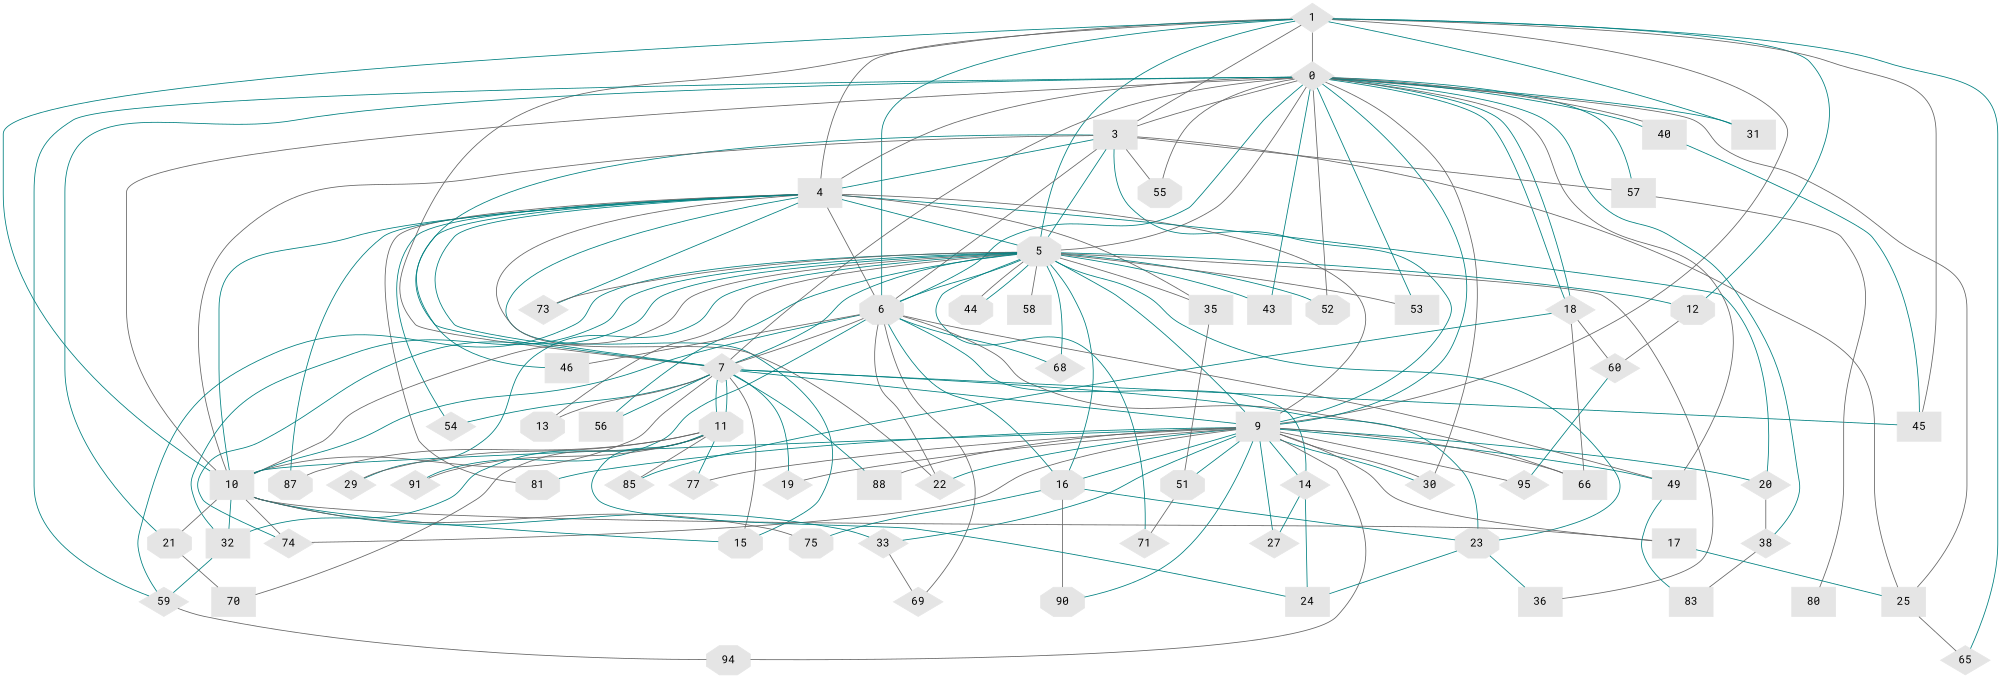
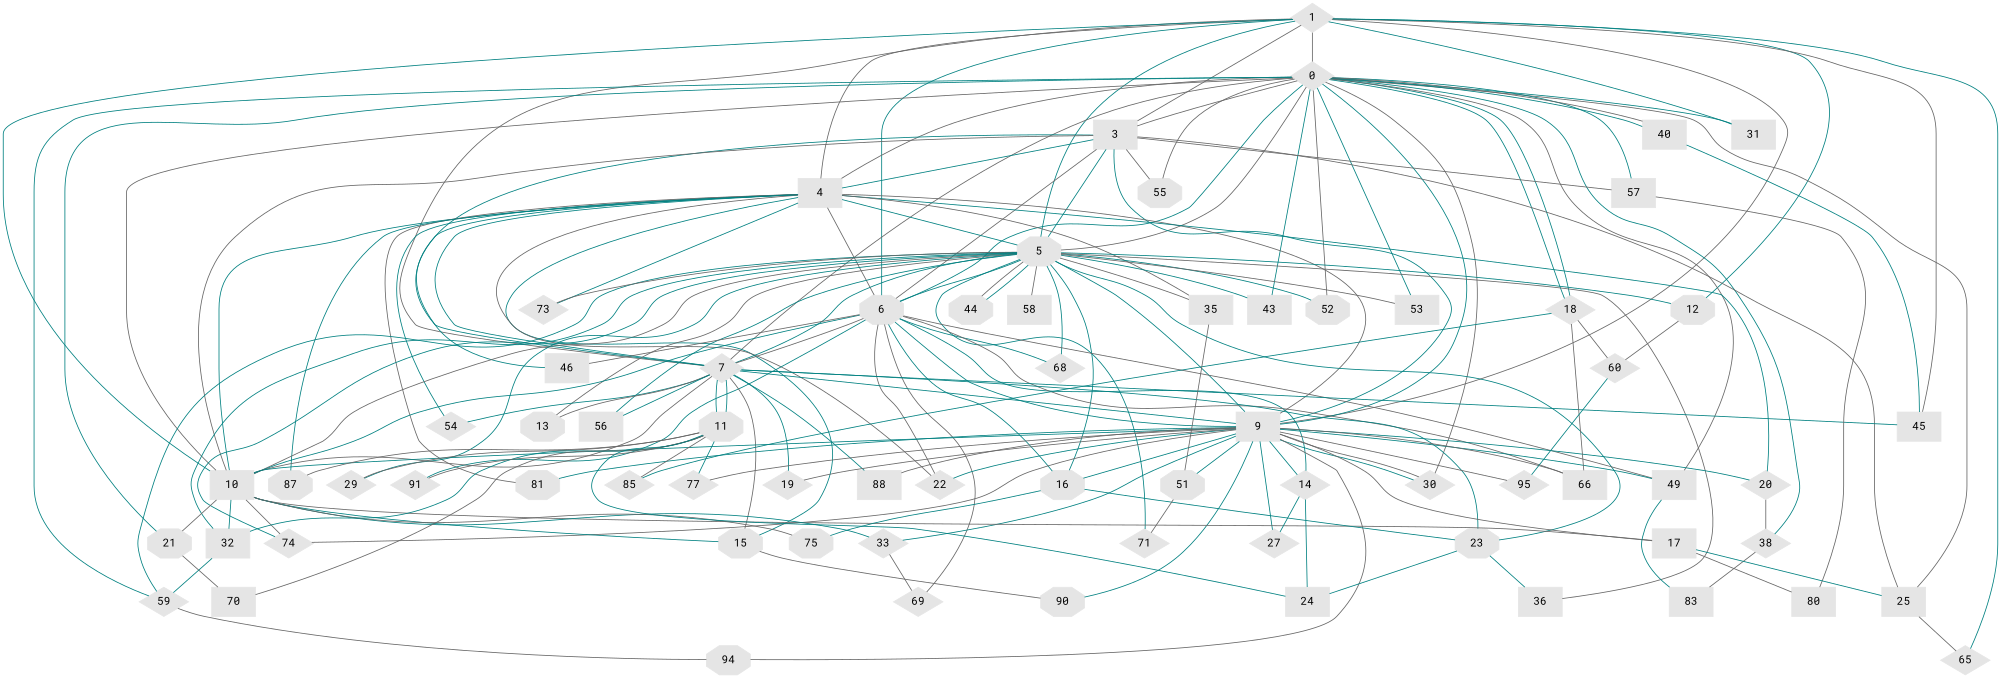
edge "6" -- "9": added
edge "16" -- "90": now "15" -- "90"
edge "17" -- "80": added
